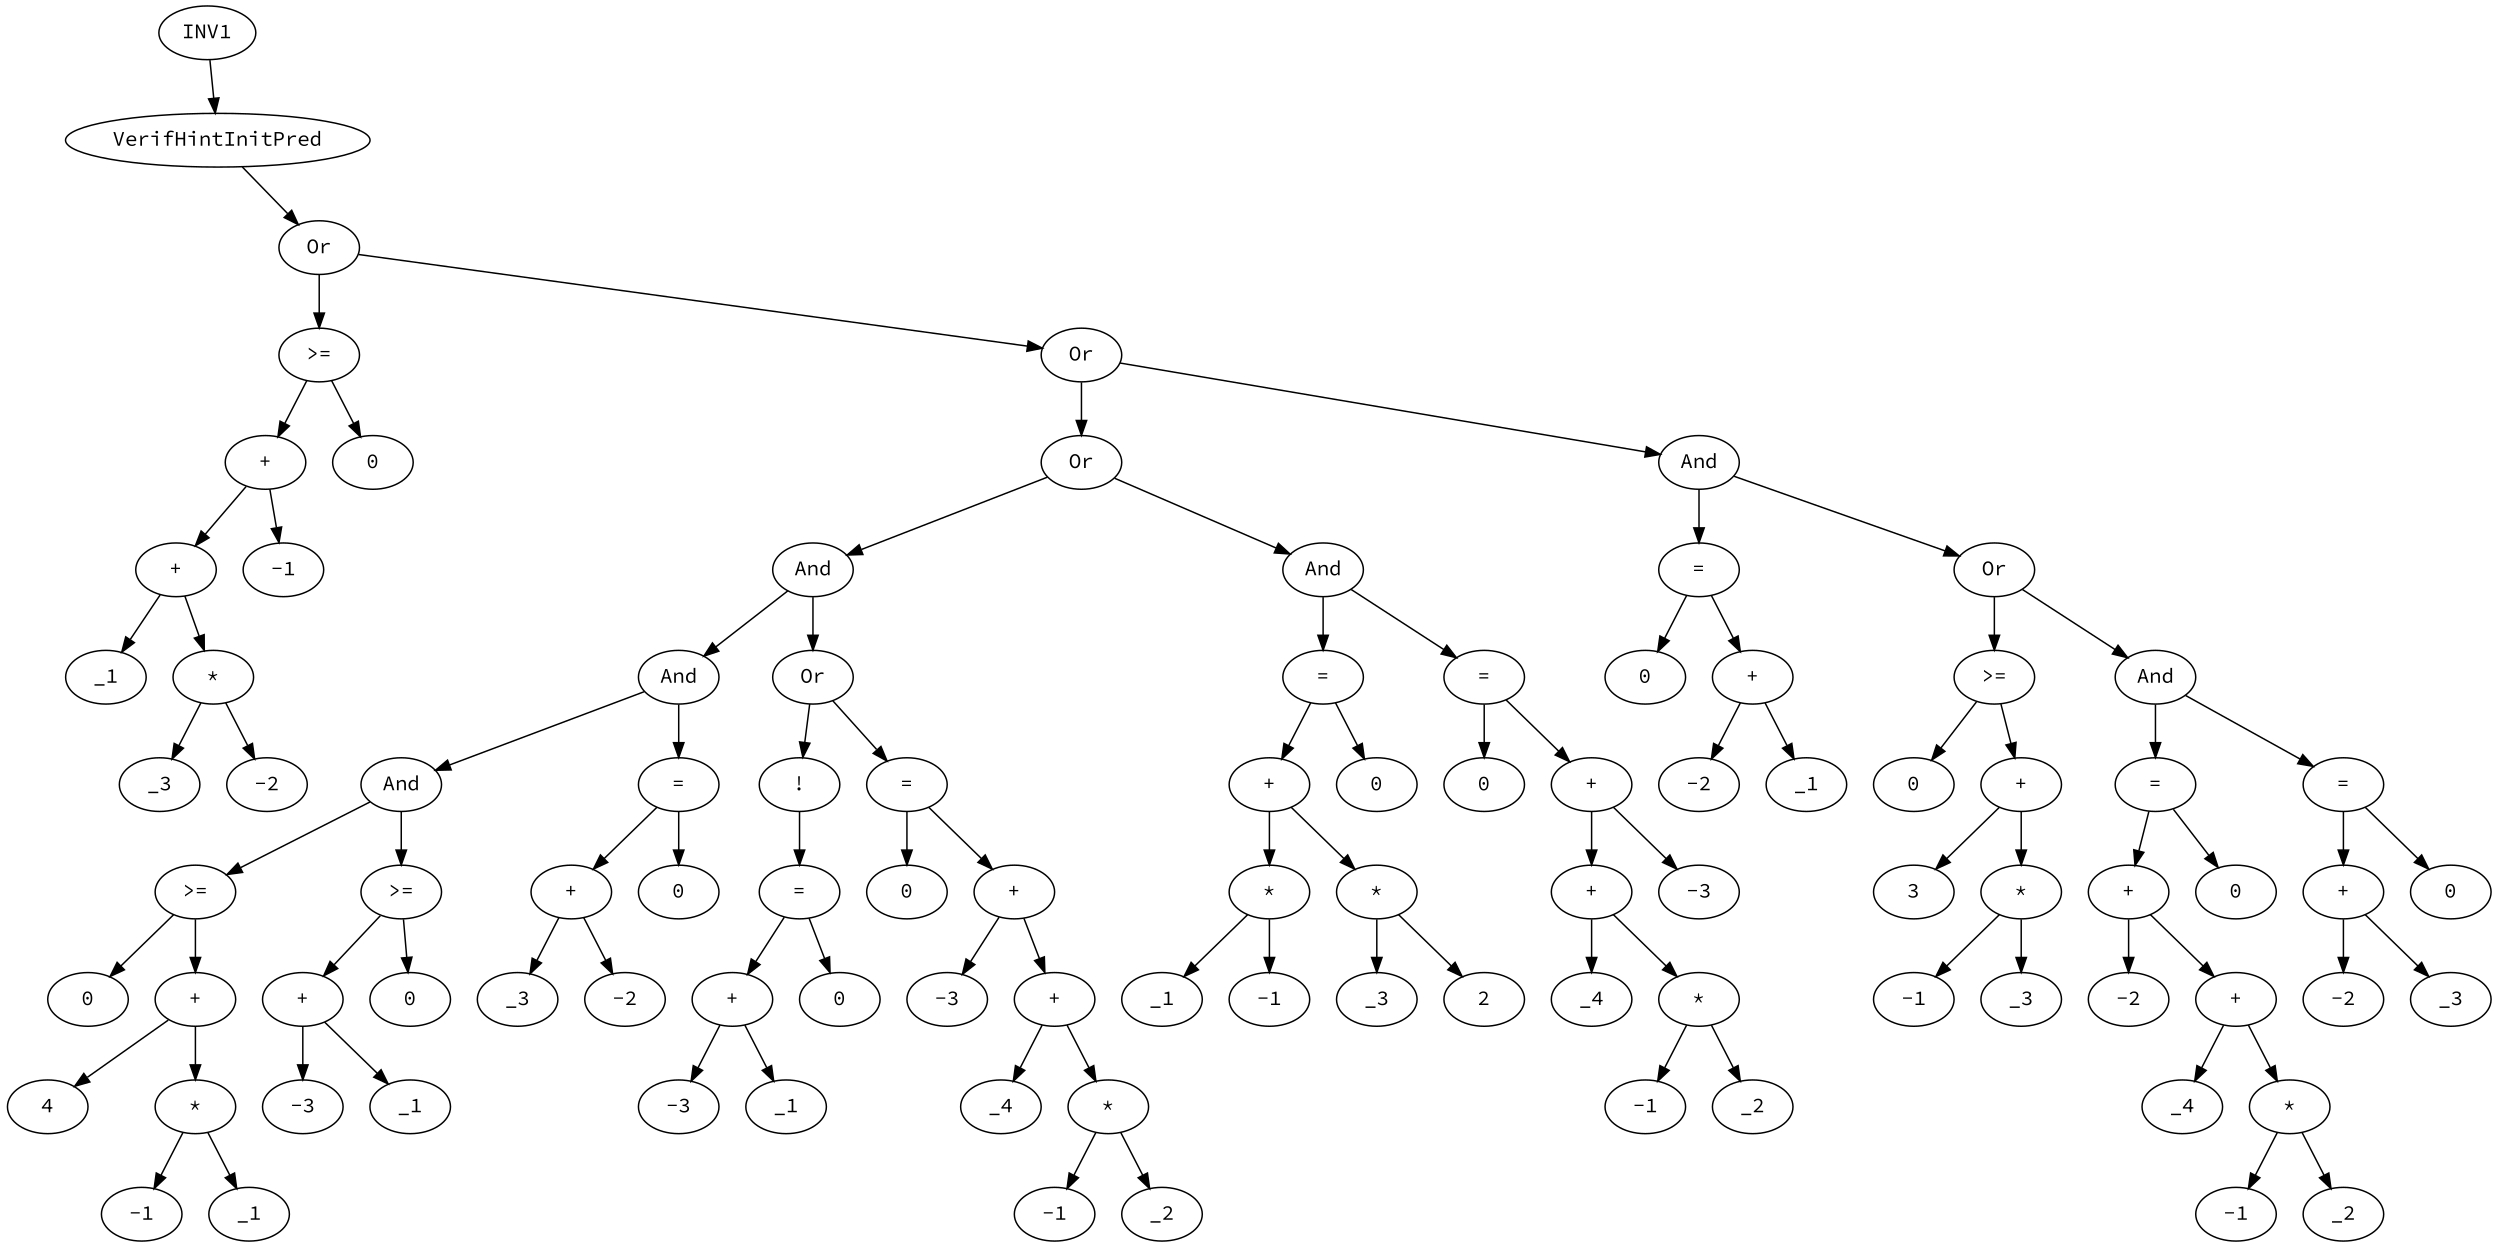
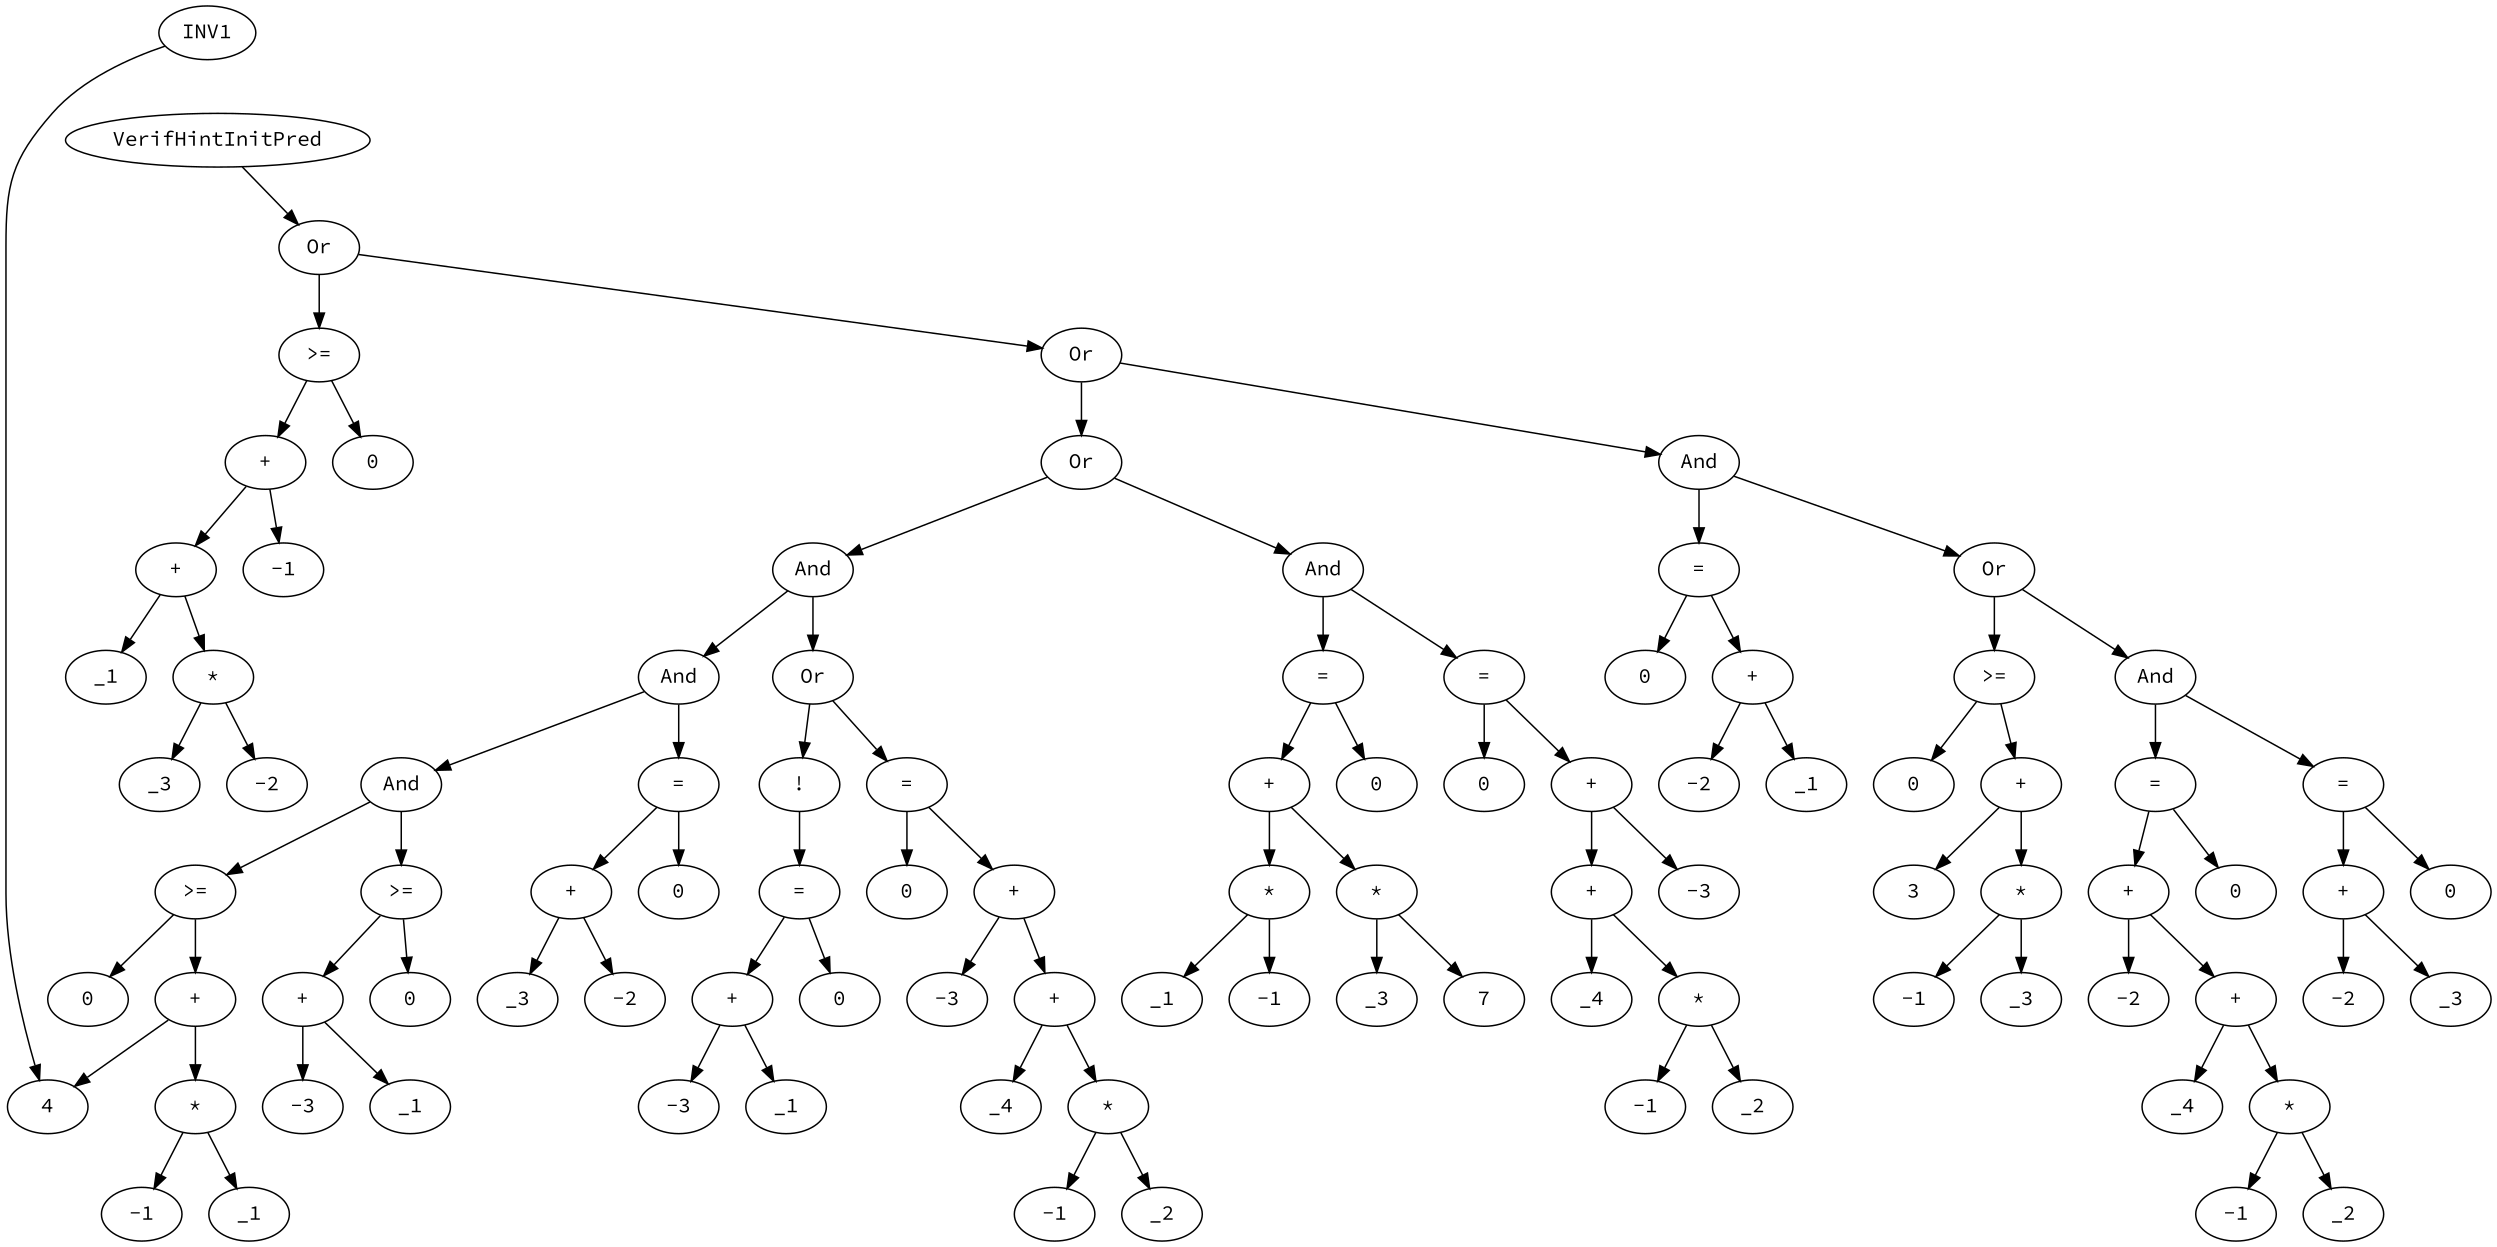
edge "INV1" -> "VerifHintInitPred": now "INV1" -> "4"
node "2": label "2" -> "7"
